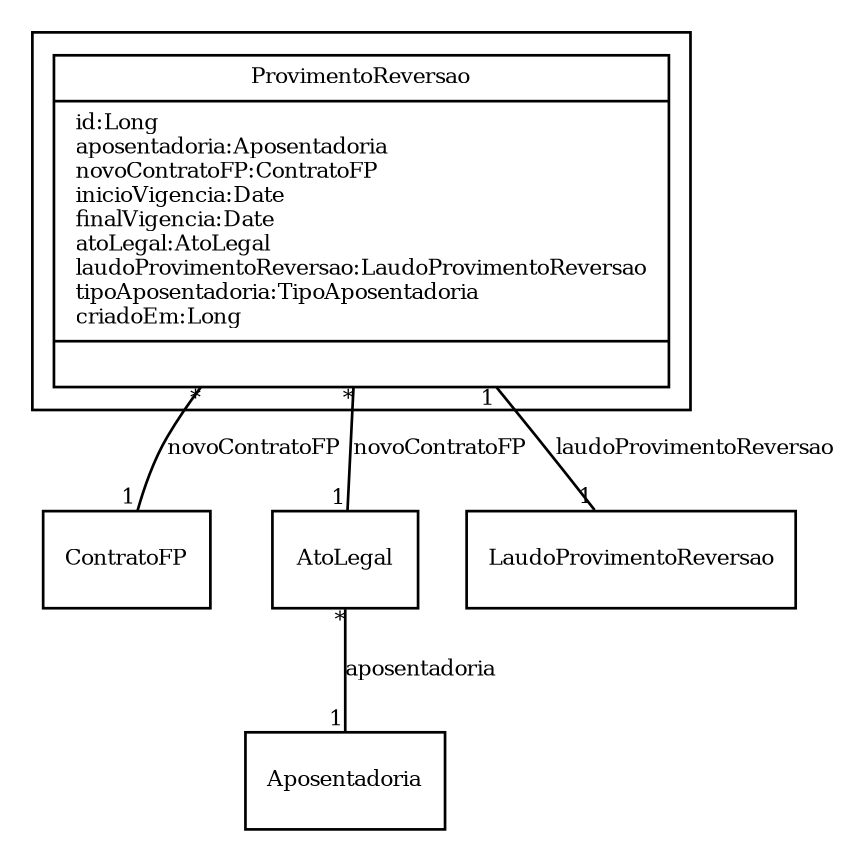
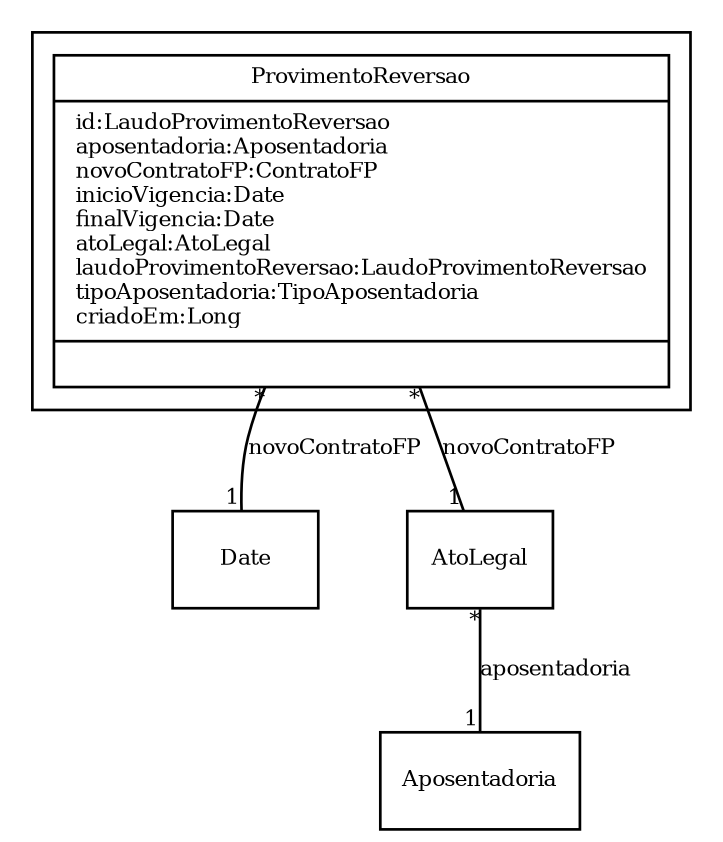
node "ProvimentoReversao": text "id:Long" -> "id:LaudoProvimentoReversao"
node "ContratoFP": label "ContratoFP" -> "Date"
node "LaudoProvimentoReversao": removed
